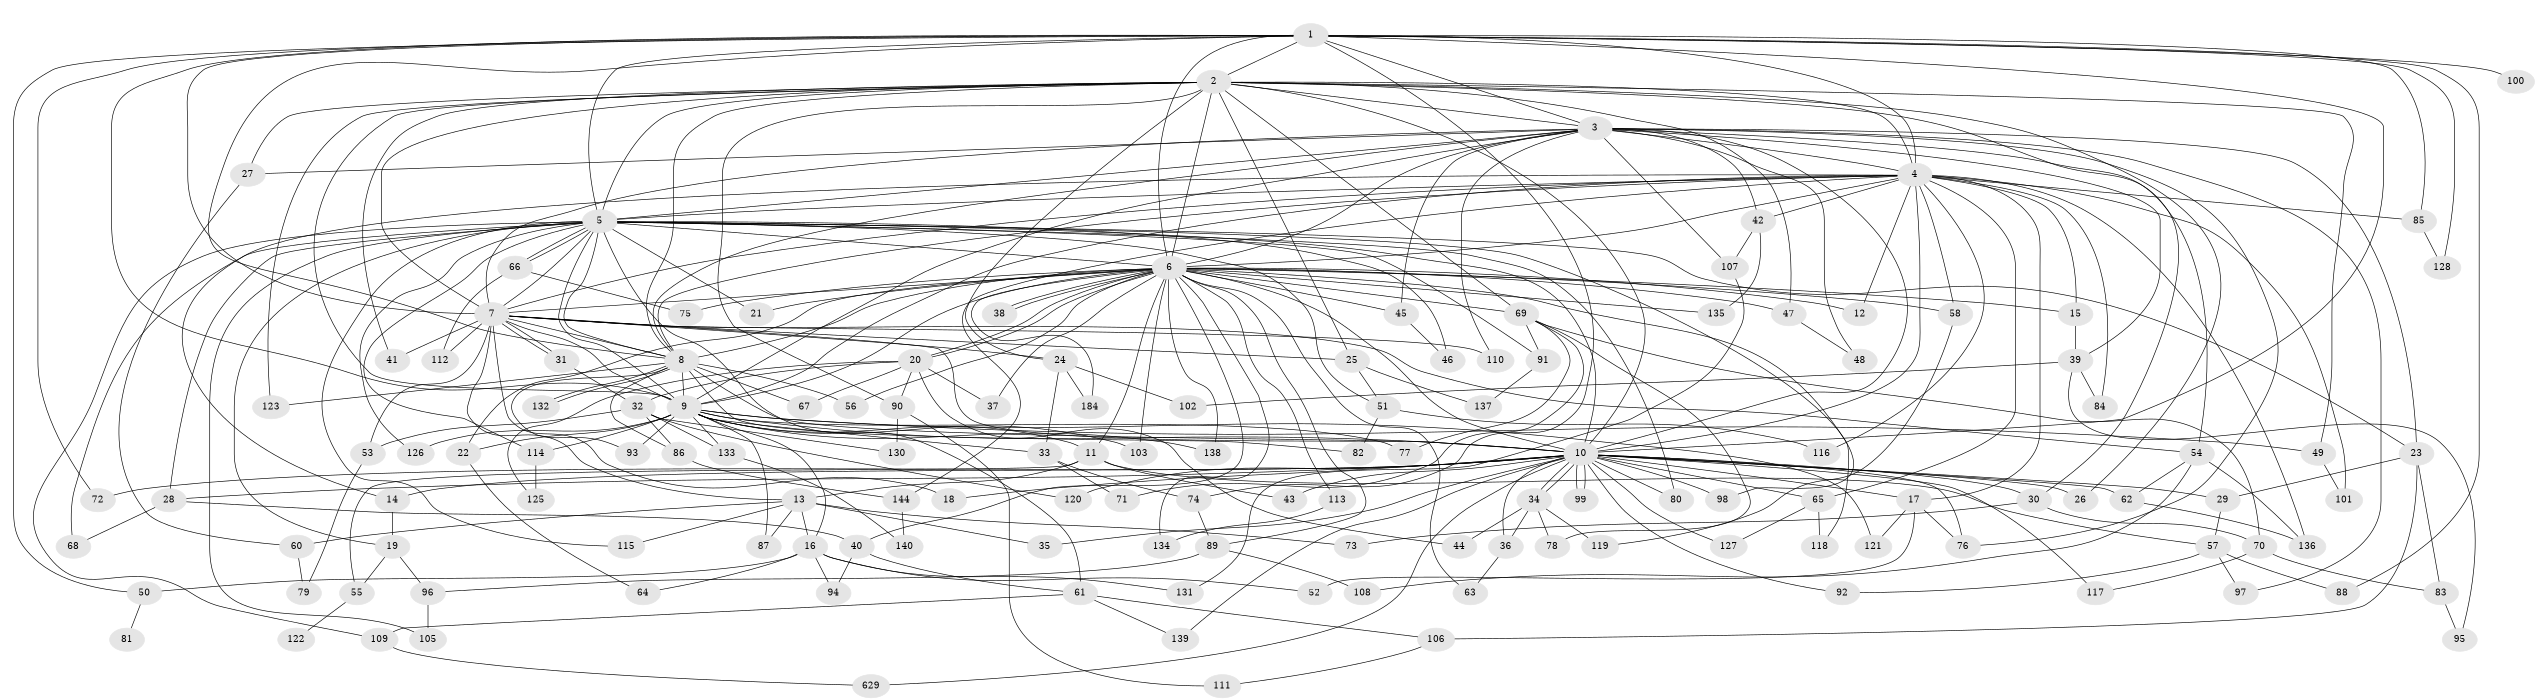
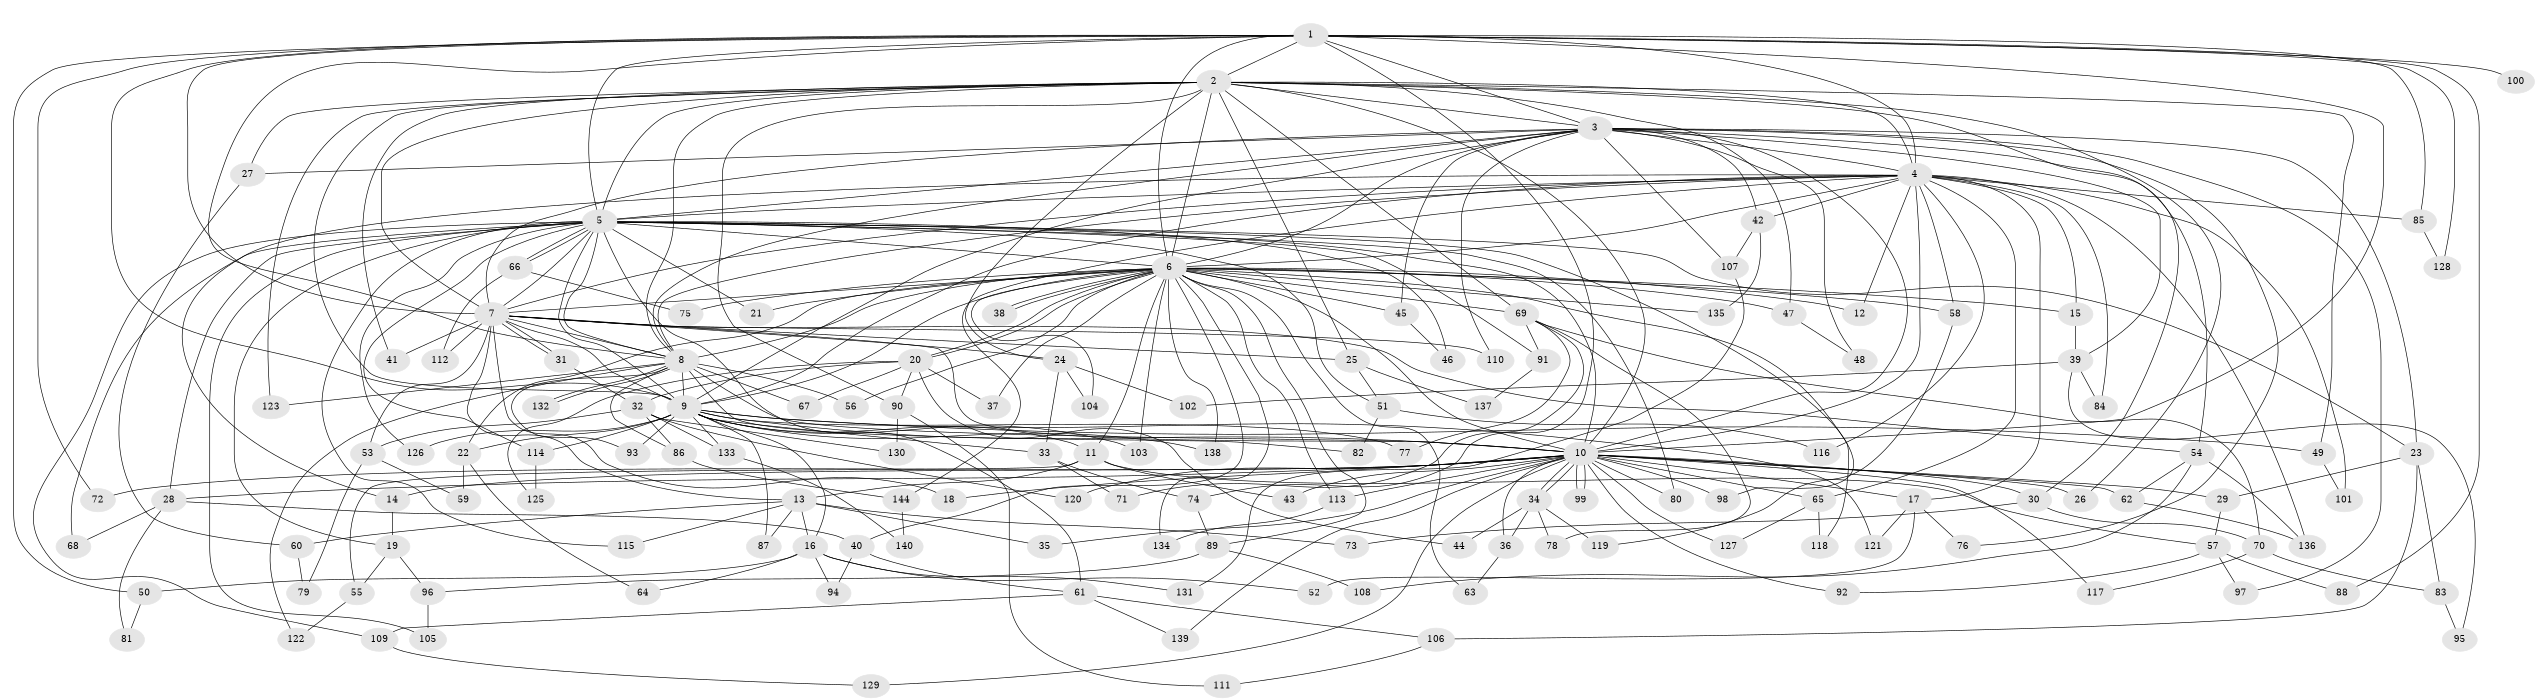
node "184": label "184" -> "104"
edge "8" -- "122": added
edge "10" -- "76": now "10" -- "113"
node "59": added
edge "28" -- "81": added
node "629": label "629" -> "129"
